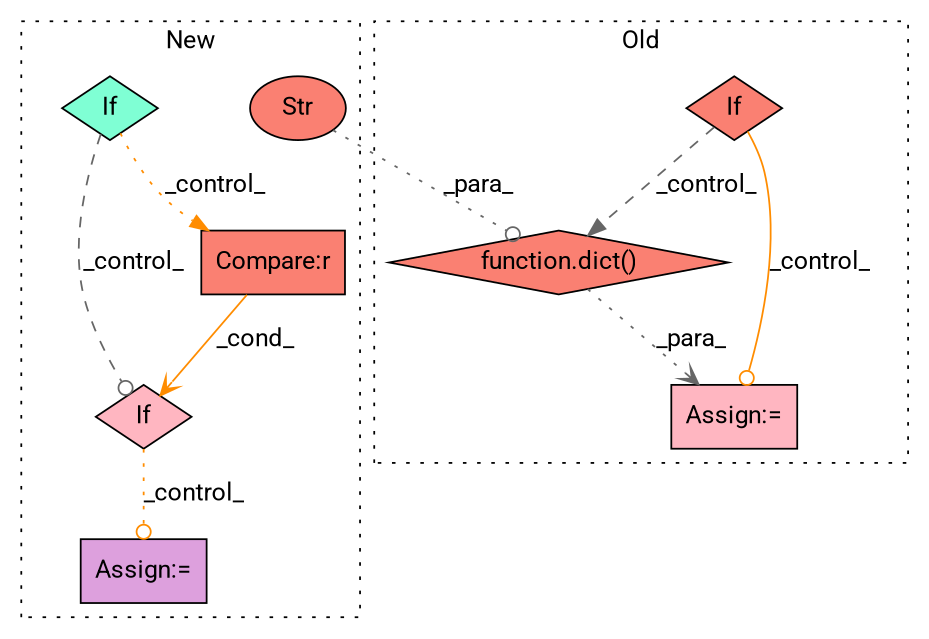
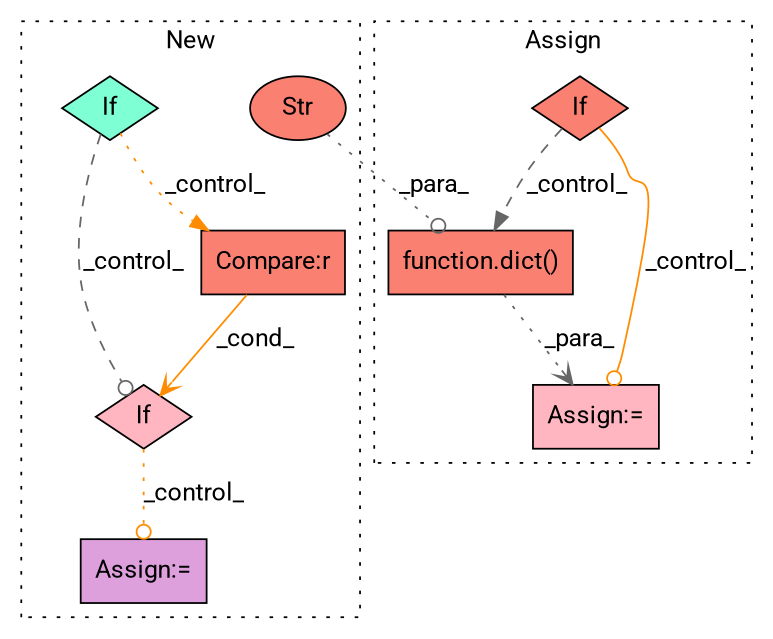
cluster "Old": label "Old" -> "Assign"
node "function.dict()": shape diamond -> box
